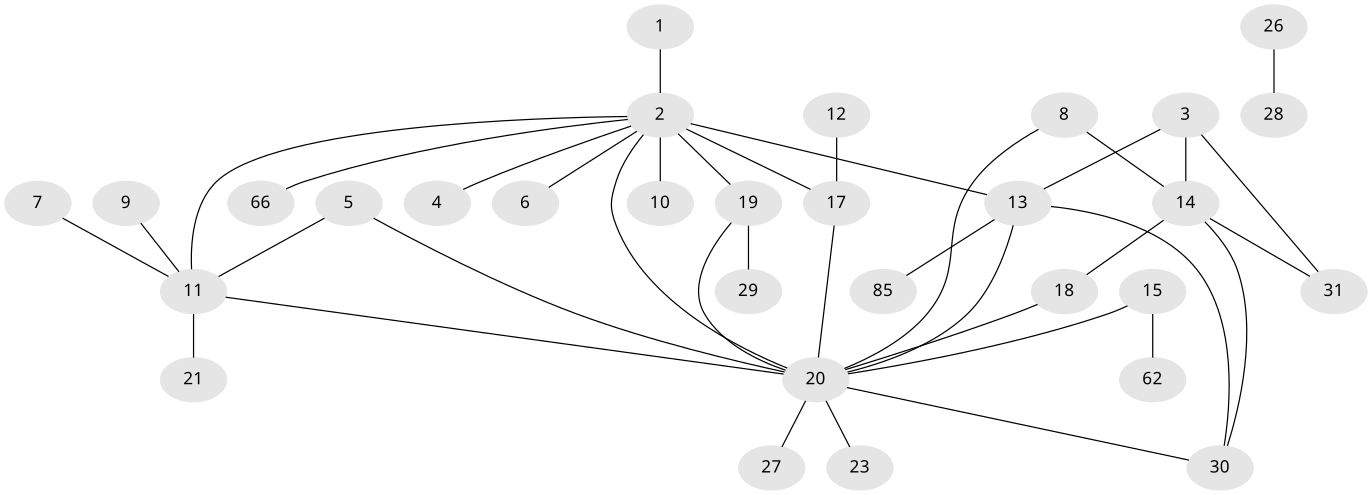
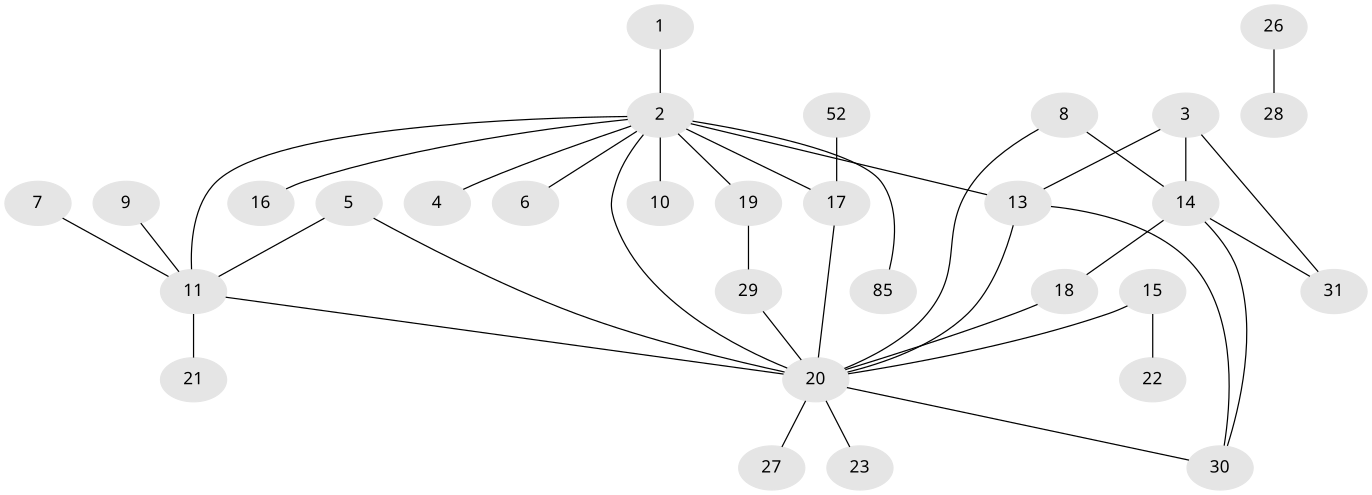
node "12": label "12" -> "52"
node "66": label "66" -> "16"
edge "13" -- "85": now "2" -- "85"
edge "19" -- "20": now "29" -- "20"
node "62": label "62" -> "22"
